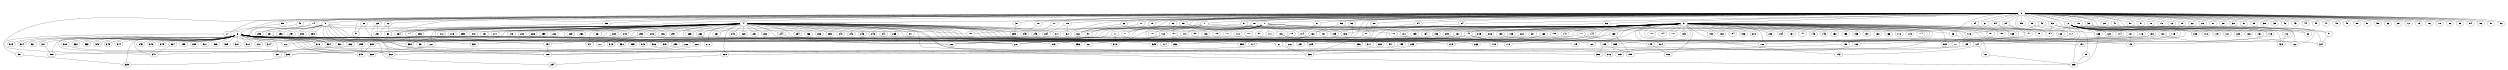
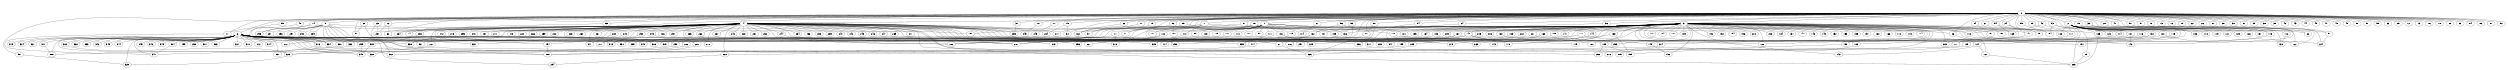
node "305": removed
